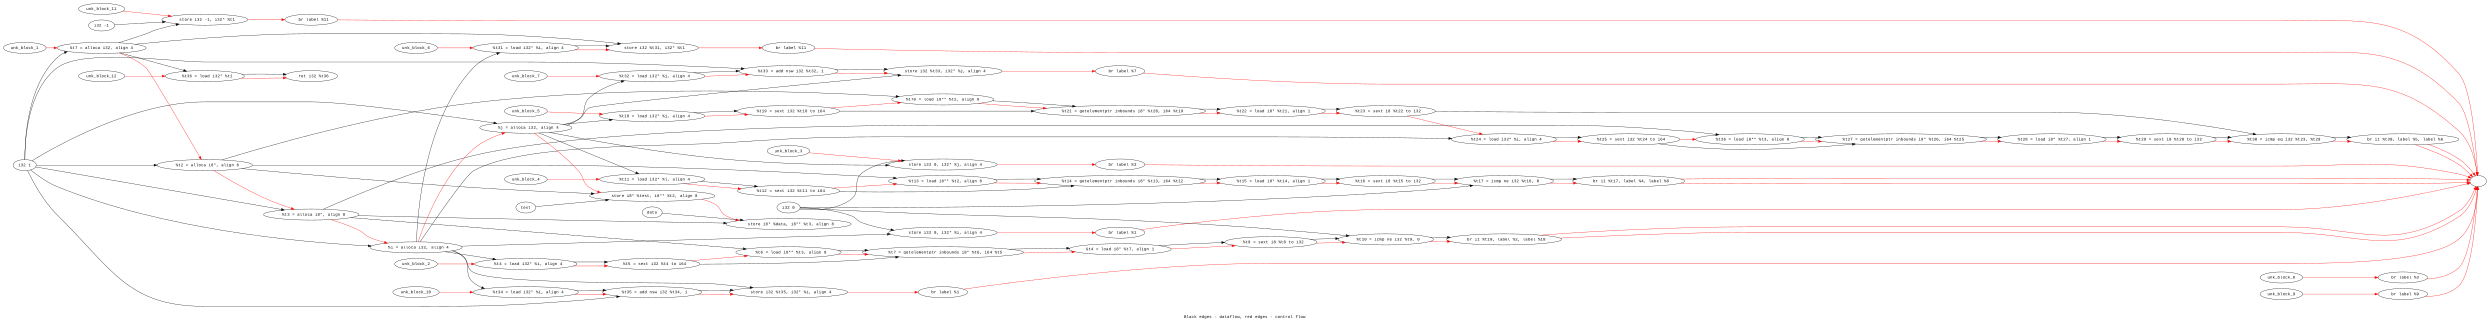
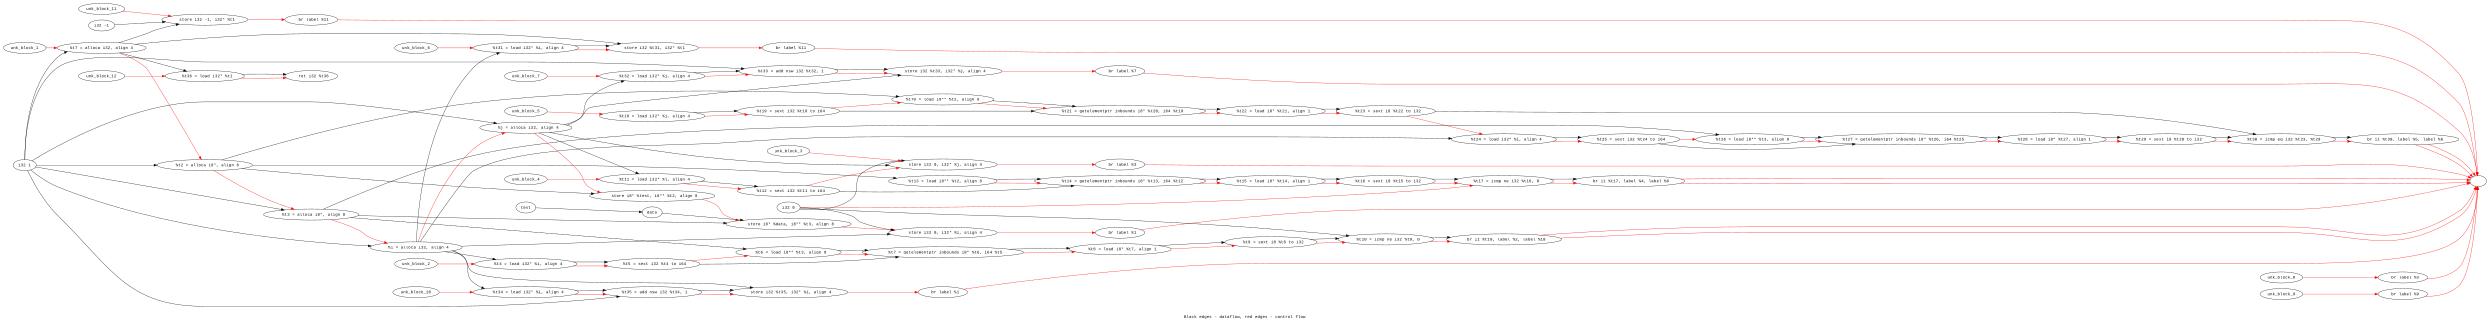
edge "%j = alloca i32, align 4" -> "%t18 = load i32* %j, align 4": removed
edge "%t12 = sext i32 %t11 to i64" -> "%t13 = load i8** %t2, align 8": now "%t12 = sext i32 %t11 to i64" -> "store i32 0, i32* %j, align 4"
edge "test" -> "store i8* %test, i8** %t2, align 8": now "test" -> "data"
edge "i32 0" -> "%t17 = icmp ne i32 %t16, 0": color black -> red
edge "store i8* %data, i8** %t3, align 8" -> "store i32 0, i32* %i, align 4": added
node "%t4 = load i8* %t7, align 1": label "%t4 = load i8* %t7, align 1" -> "%t8 = load i8* %t7, align 1"
